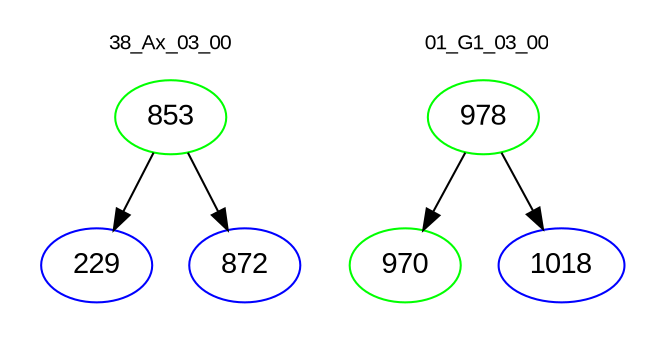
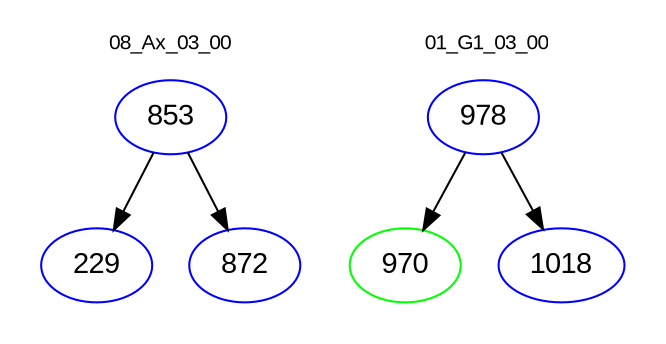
cluster "38_Ax_03_00": label "38_Ax_03_00" -> "08_Ax_03_00"
node "853": color green -> blue
node "978": color green -> blue
